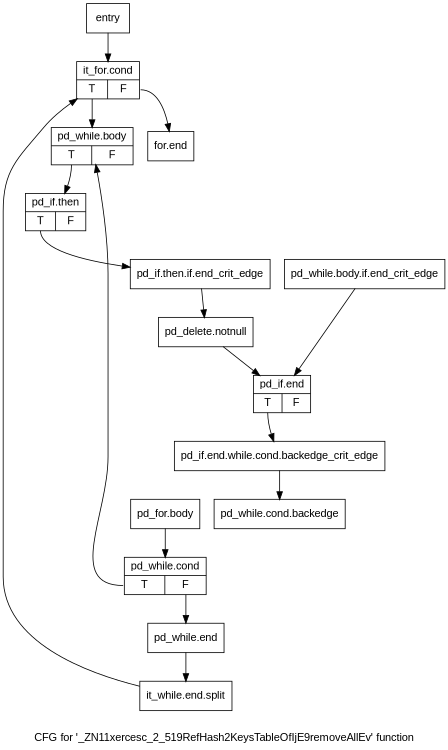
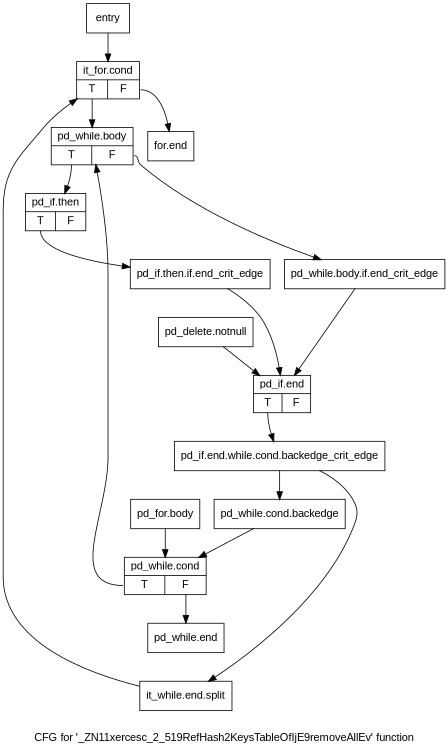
edge "pd_while.body" -> "pd_while.body.if.end_crit_edge": added
edge "pd_if.then.if.end_crit_edge" -> "pd_delete.notnull": now "pd_if.then.if.end_crit_edge" -> "pd_if.end"
edge "pd_while.cond.backedge" -> "pd_while.cond": added
edge "pd_while.end" -> "it_while.end.split": now "pd_if.end.while.cond.backedge_crit_edge" -> "it_while.end.split"
